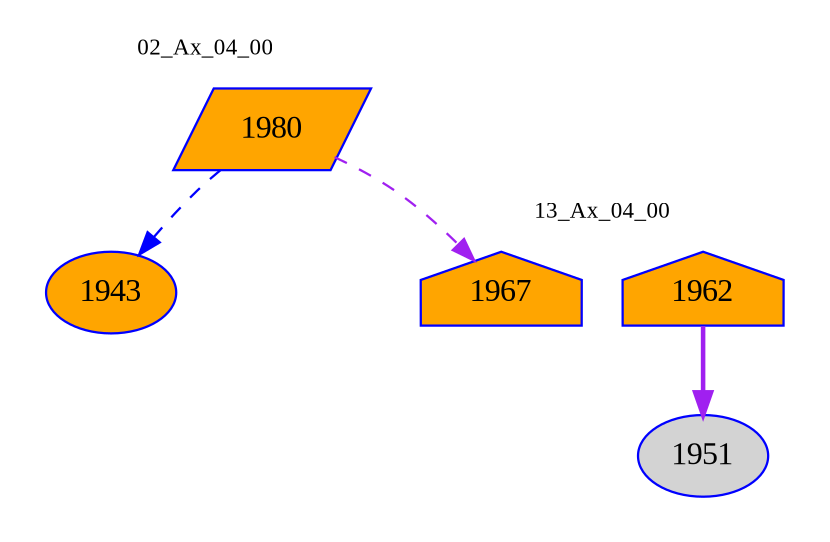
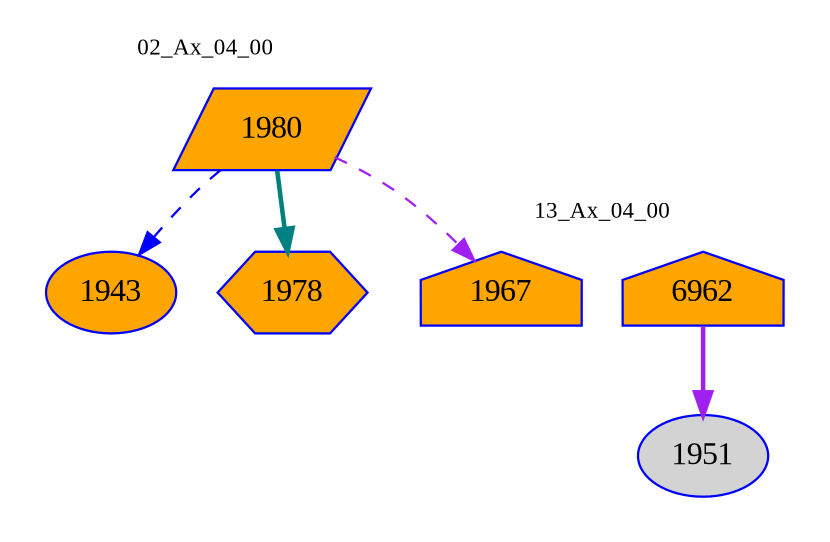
node "1978": added
node "1962": label "1962" -> "6962"
